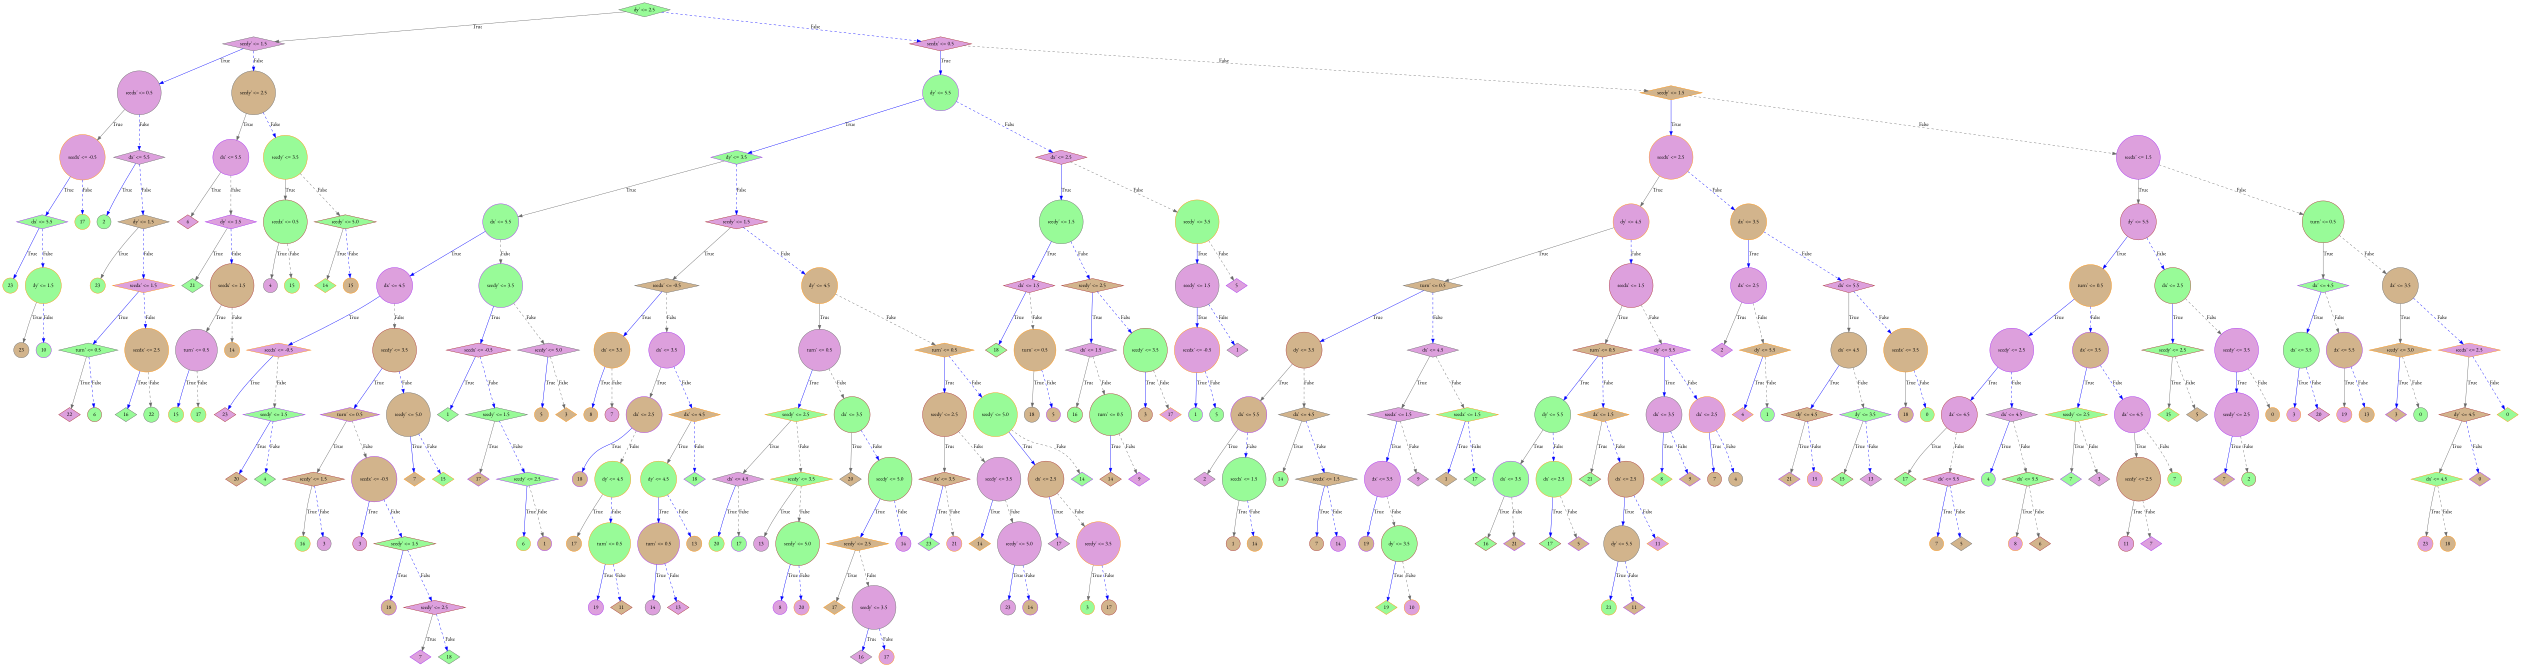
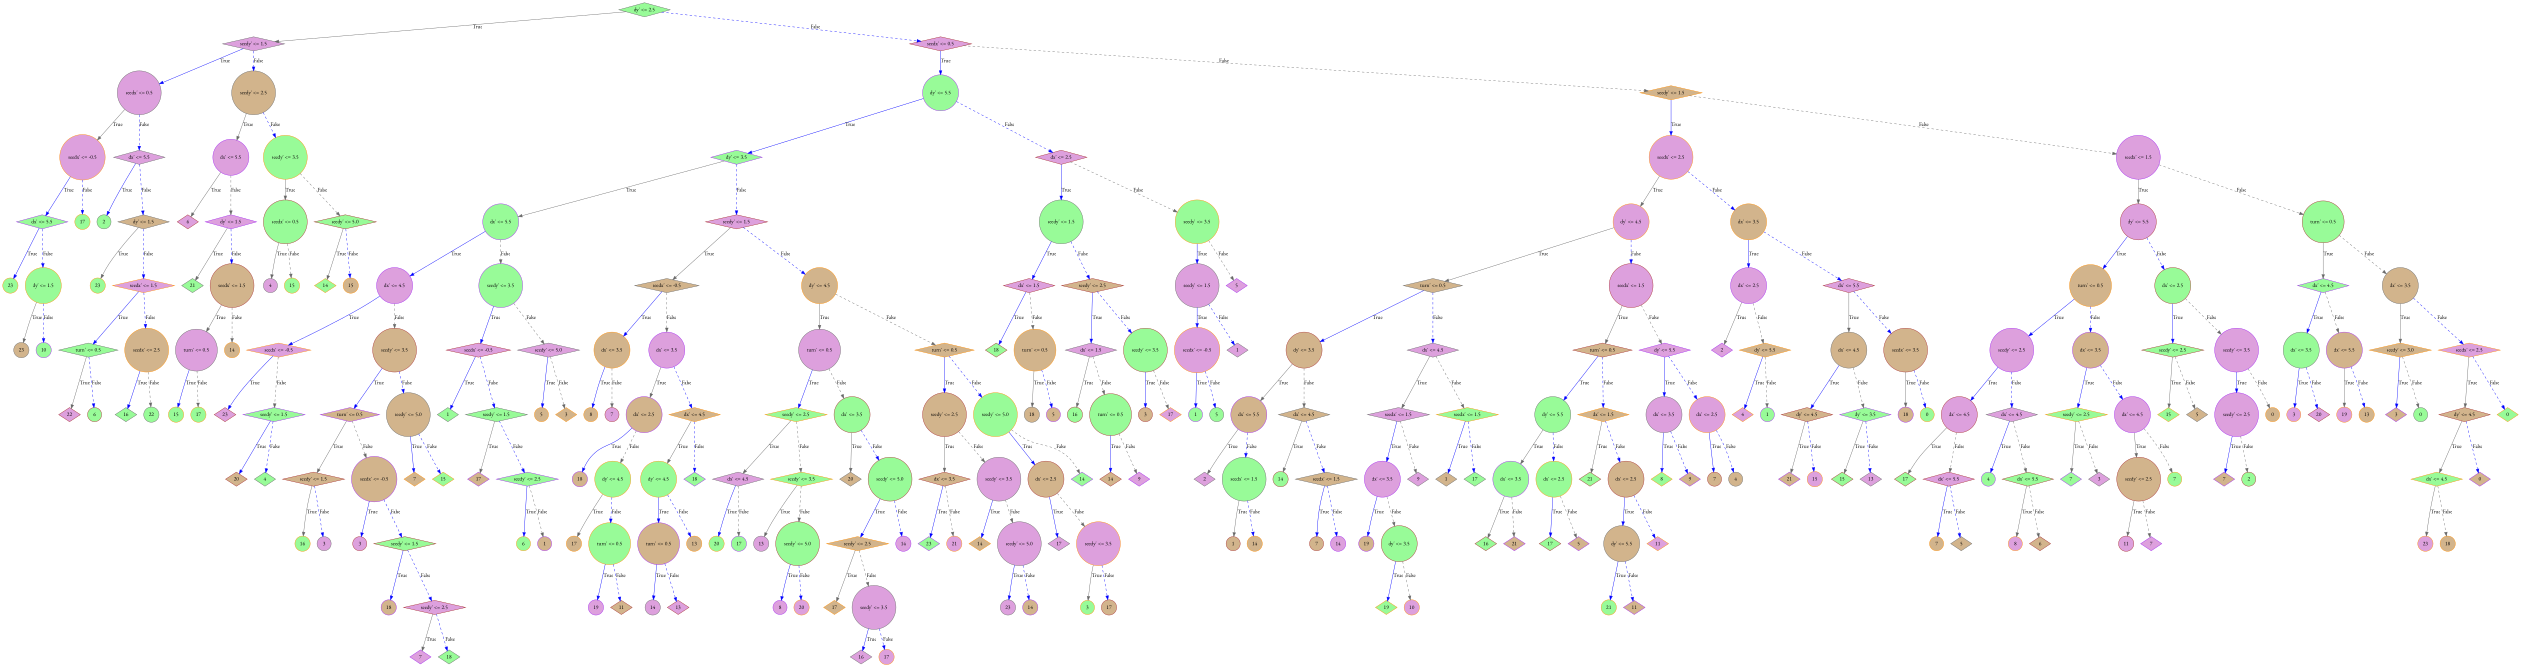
node "seedx' <= 3.5": color darkorange -> brown
